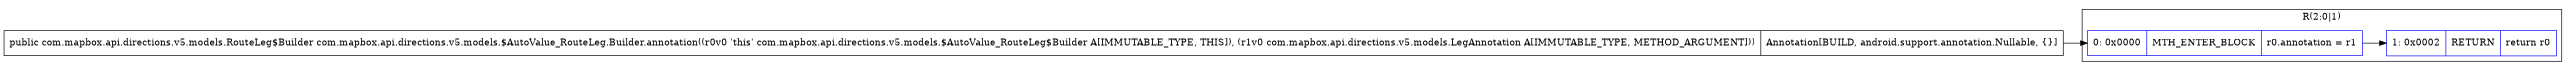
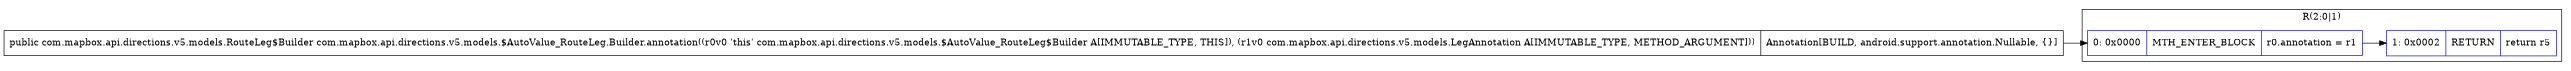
node "1: 0x0002": text "return r0" -> "return r5"
